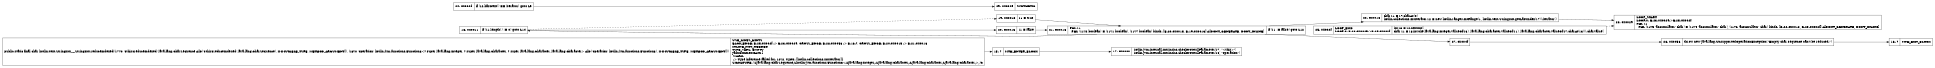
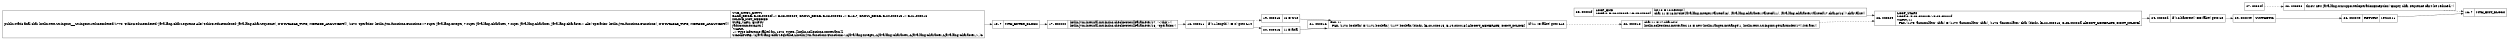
node "24: 0x002d": text "if (r2.hasNext() == iterator) goto L9" -> "if (r2.hasNext() == false) goto L9"
node "19: 0x0013": text "r1 = true" -> "r6 = true"
edge "23: 0x0029" -> "24: 0x002d": added
node "26: 0x004e": added
edge "22: 0x0018" -> "23: 0x0029": style solid -> dashed
edge "21: 0x0016" -> "22: 0x0018": style solid -> dashed
node "23: 0x0029": text "PHI: r1" -> "WARN: r1"
edge "25: 0x002f" -> "23: 0x0029": style dashed -> solid
node "20: 0x0015": text "r1 = false" -> "r1 = final"
edge "21: 0x0016" -> "18: 0x0011": now "17: 0x0000" -> "18: 0x0011"
edge "21: 0x0016" -> "27: 0x004f": removed
edge "27: 0x004f" -> "28: 0x0056": style solid -> dashed
edge "28: 0x0056" -> "16: ?": style solid -> dashed
